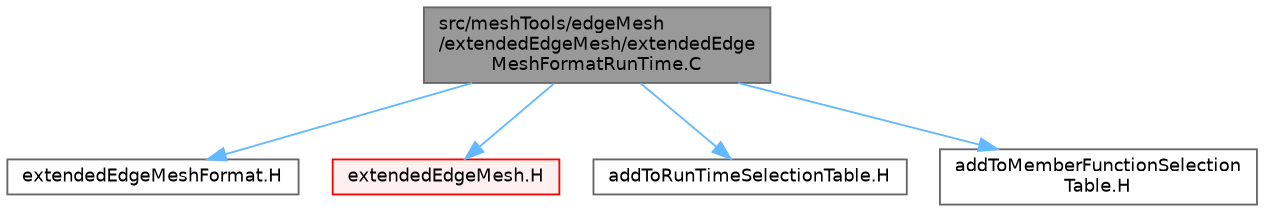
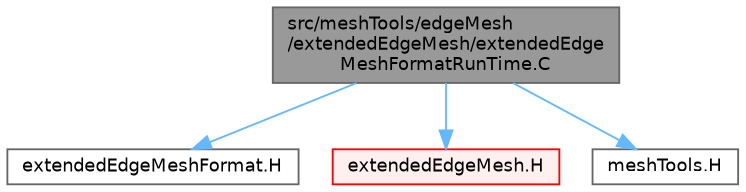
node "addToRunTimeSelectionTable.H": label "addToRunTimeSelectionTable.H" -> "meshTools.H"
node "addToMemberFunctionSelection Table.H": removed
